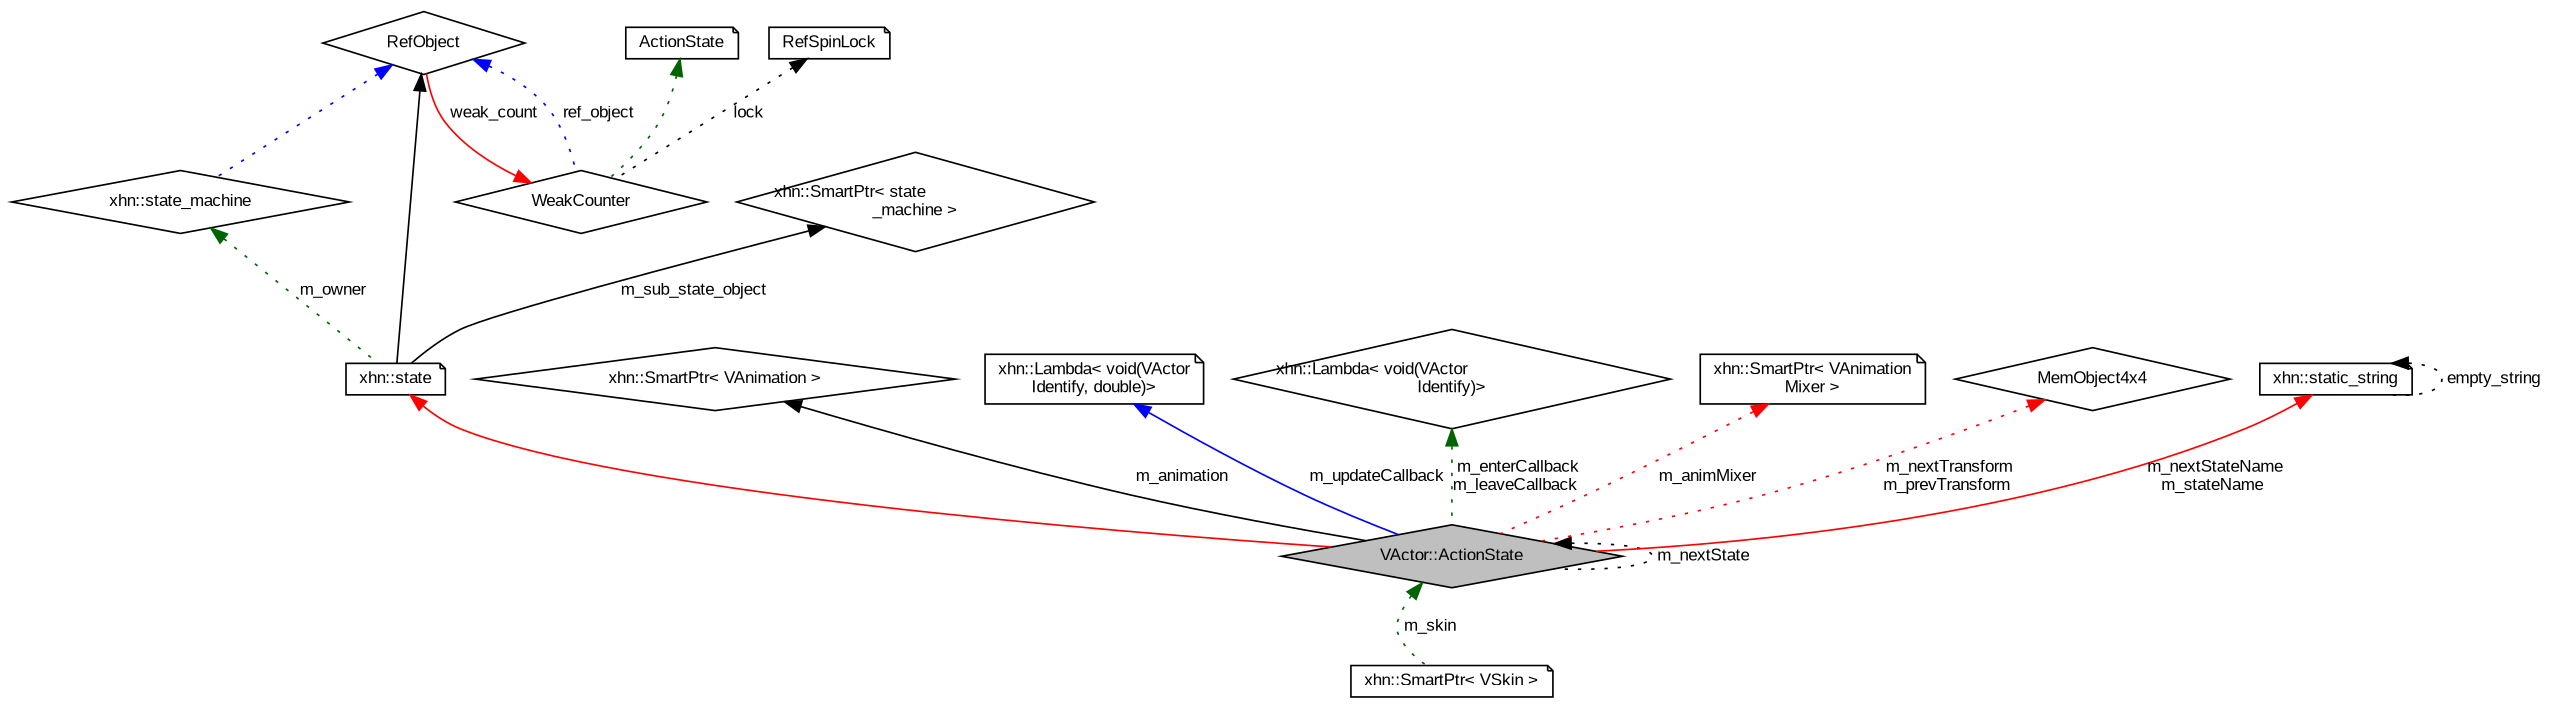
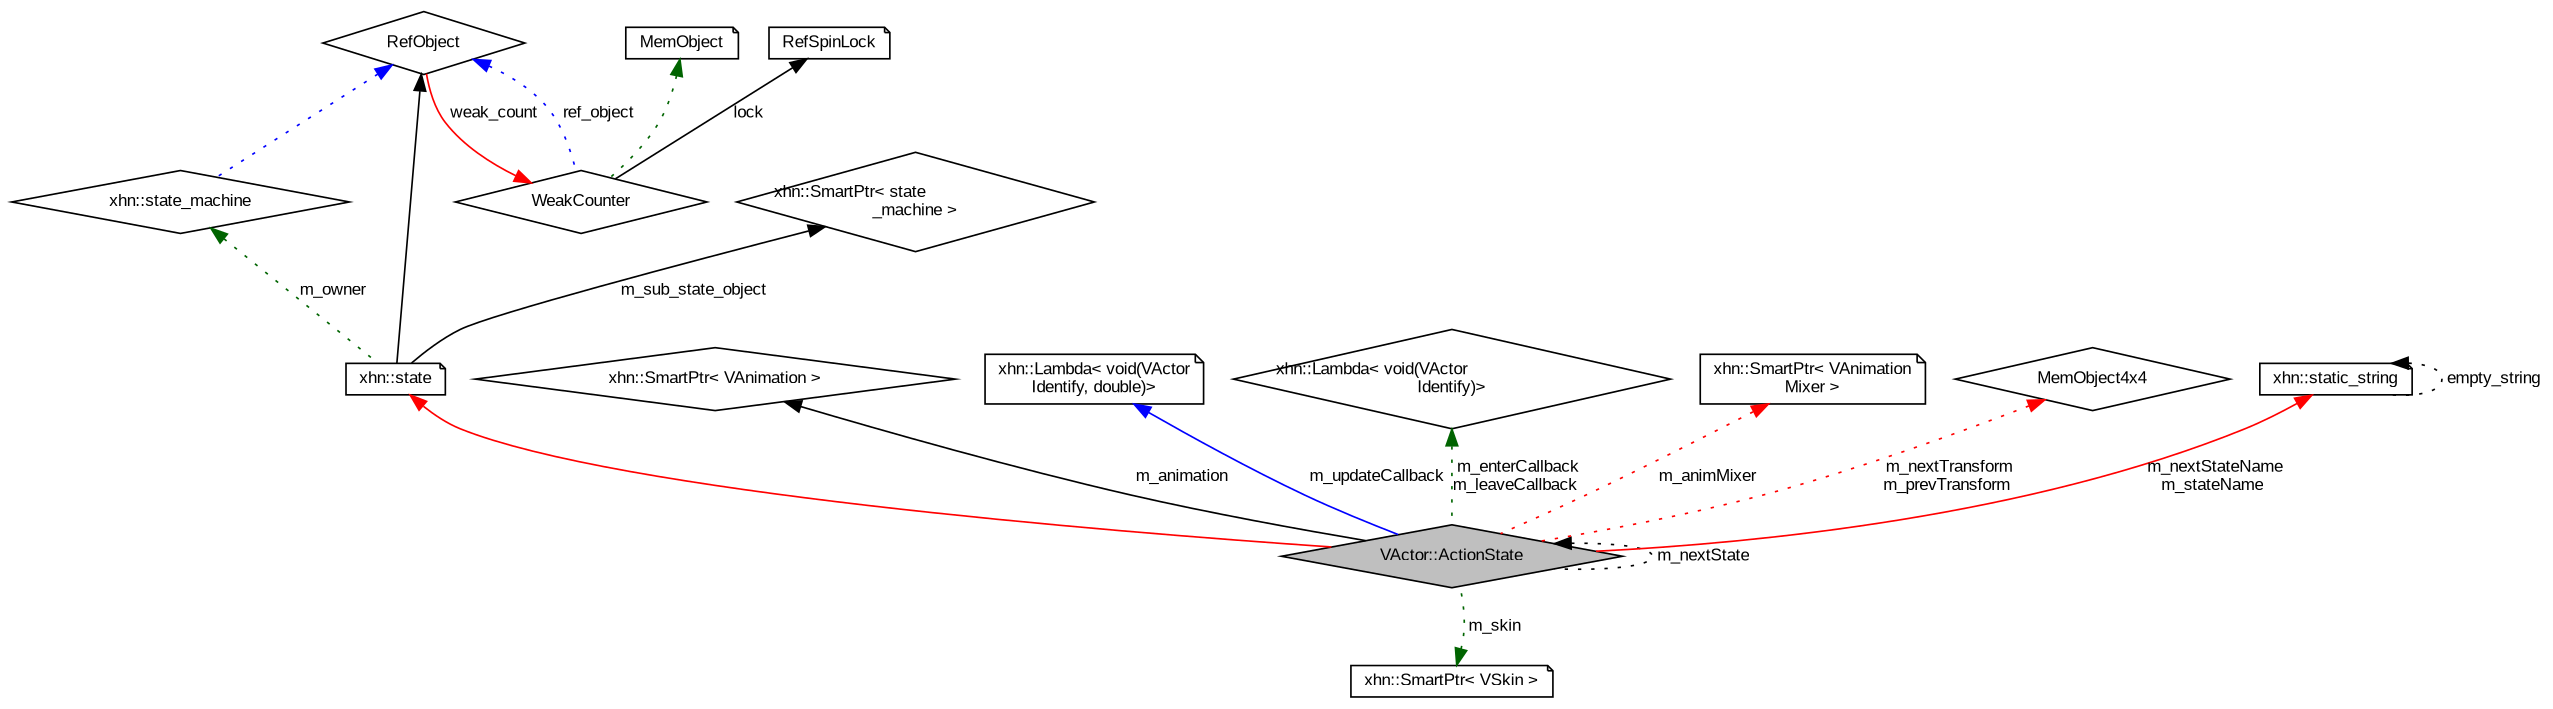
node "ActionState": label "ActionState" -> "MemObject"
edge "WeakCounter" -> "RefSpinLock": style dotted -> solid
edge "xhn::SmartPtr< VSkin >" -> "VActor::ActionState": reversed
